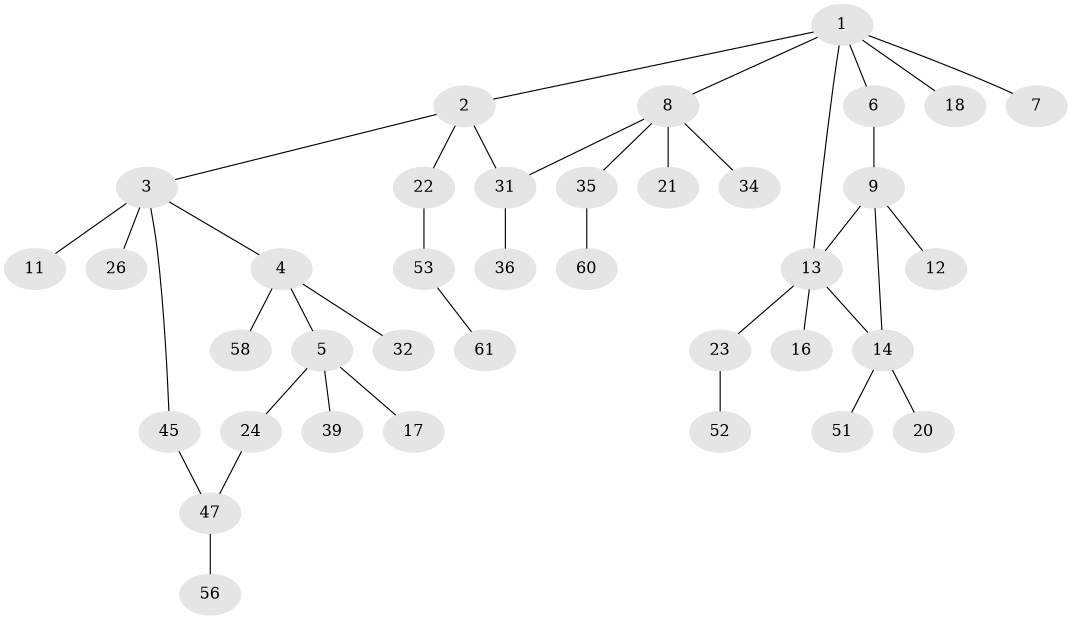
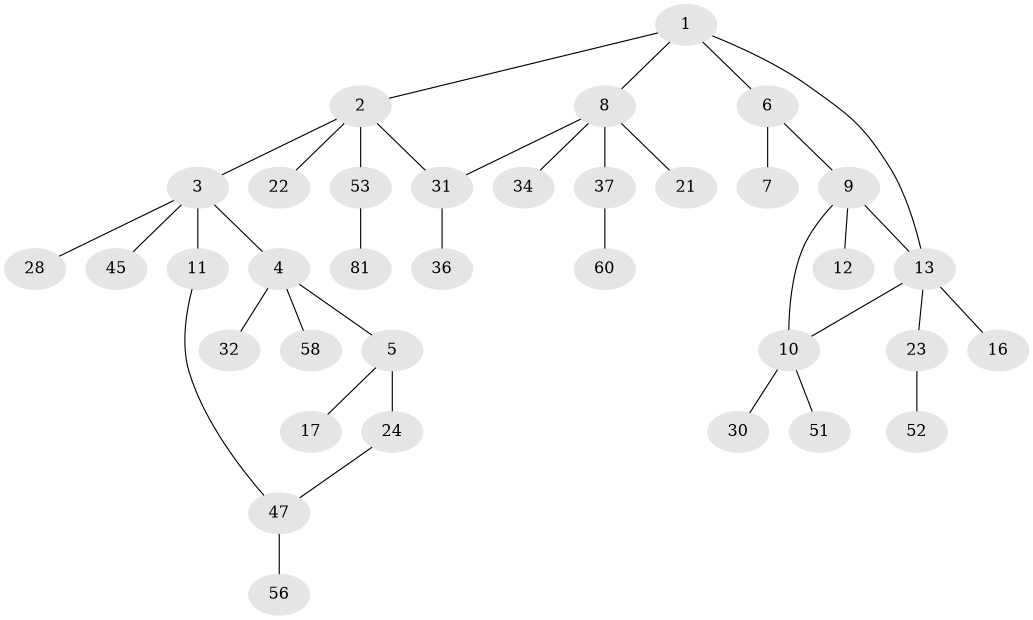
edge "1" -- "7": now "6" -- "7"
node "18": removed
node "35": label "35" -> "37"
edge "22" -- "53": now "2" -- "53"
node "26": label "26" -> "28"
node "61": label "61" -> "81"
node "14": label "14" -> "10"
node "39": removed
node "20": label "20" -> "30"
edge "45" -- "47": now "11" -- "47"
